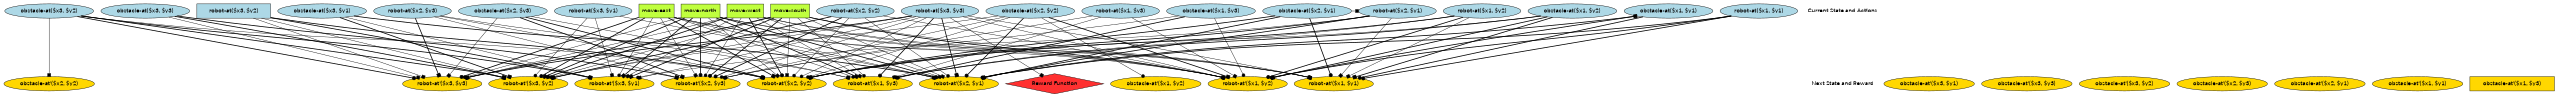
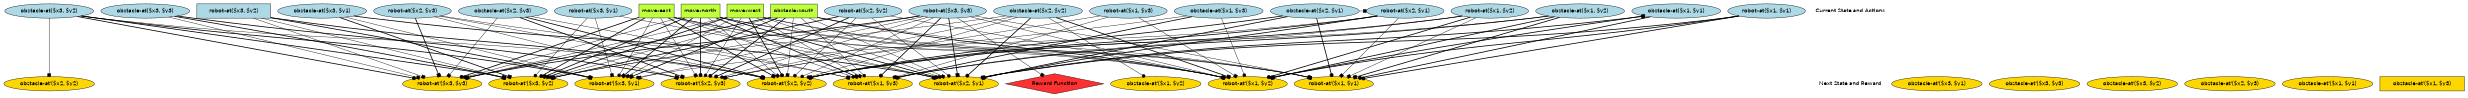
node "move-south": label "move-south" -> "obstacle-south"
node "obstacle-at'($x2, $y1)": removed
